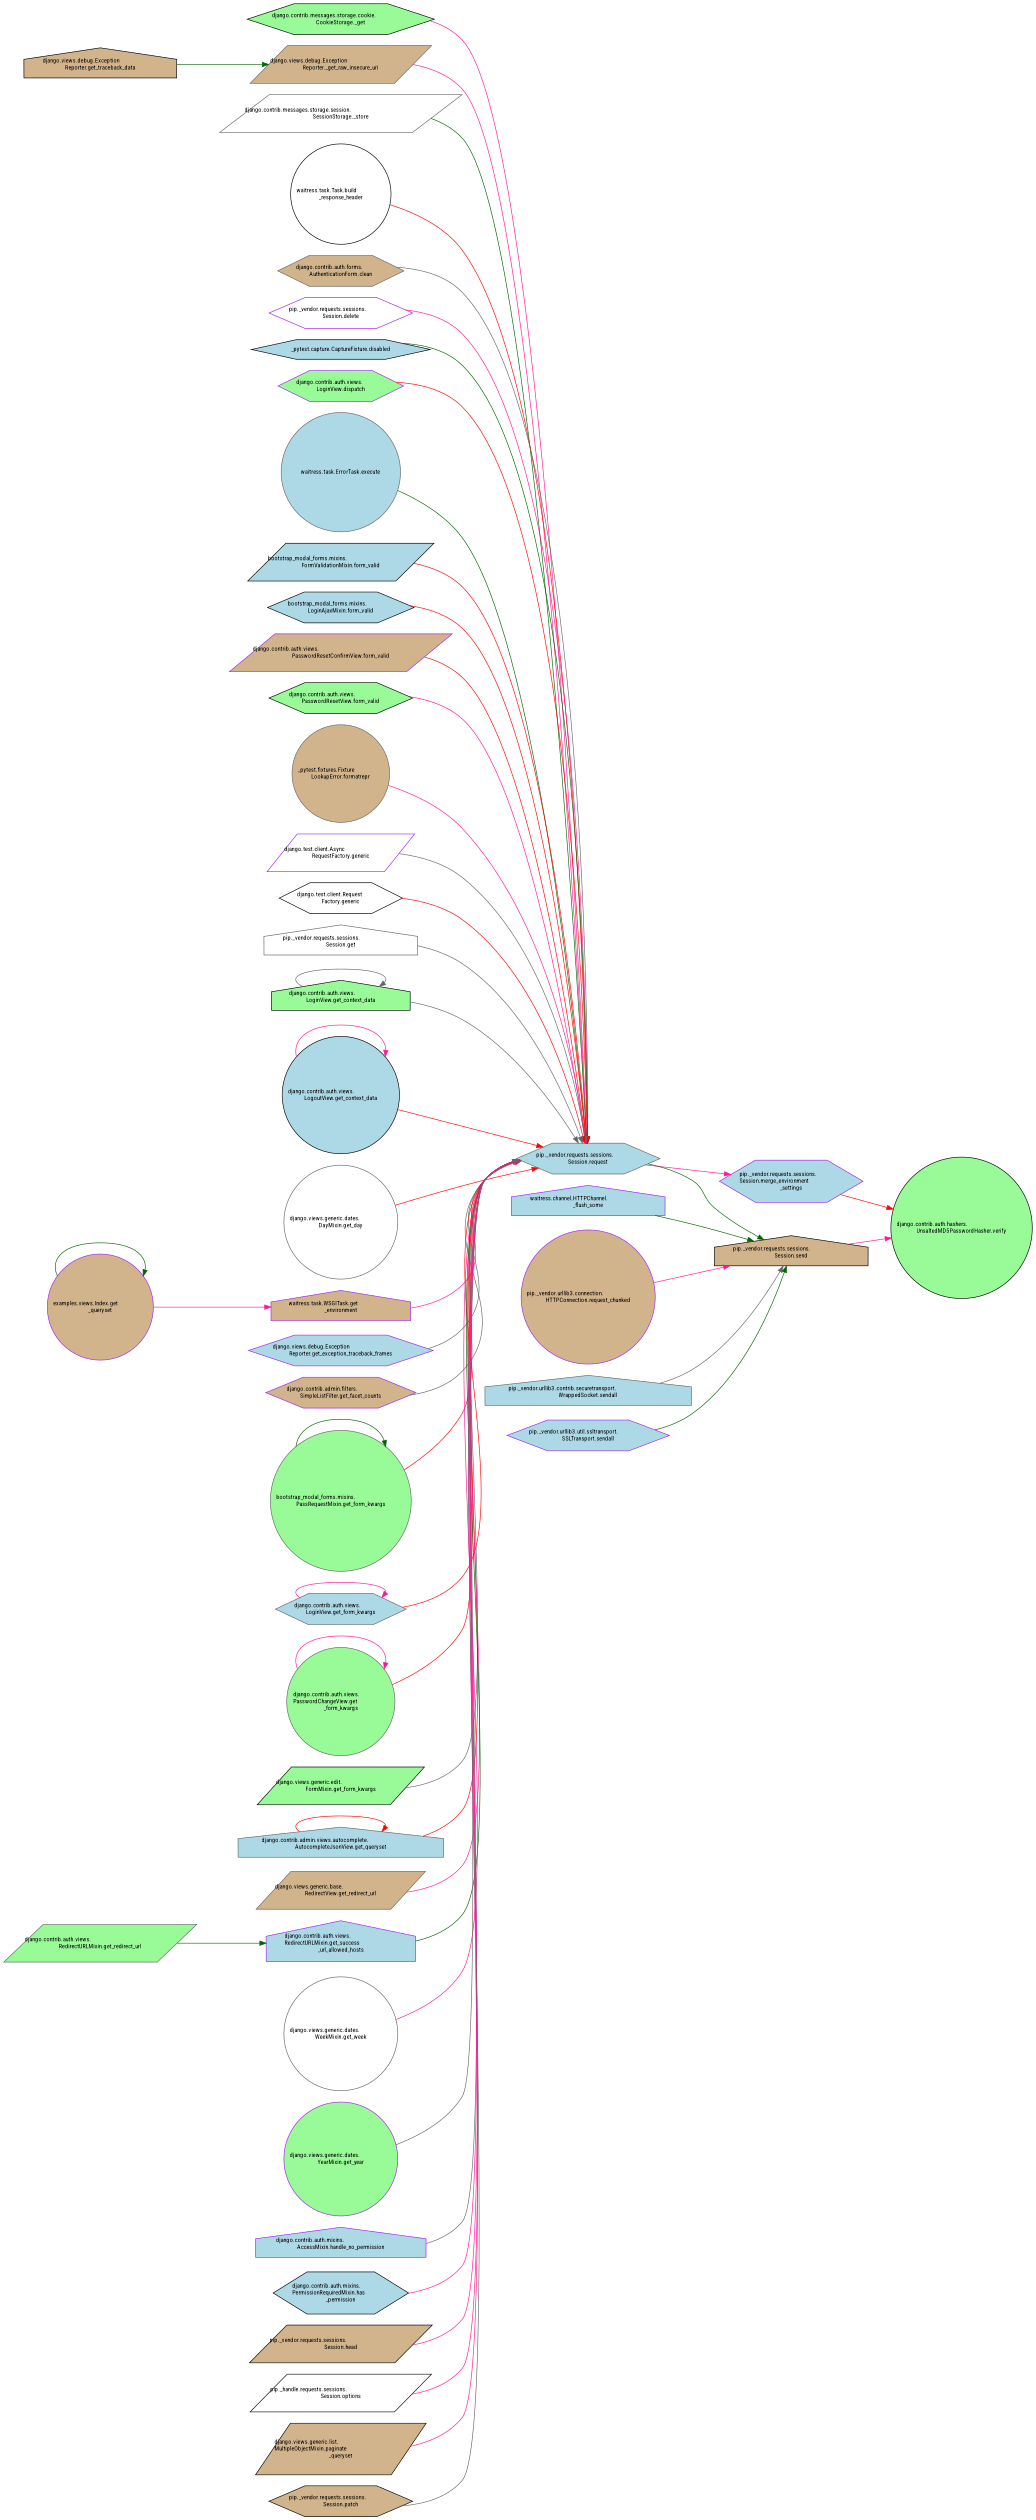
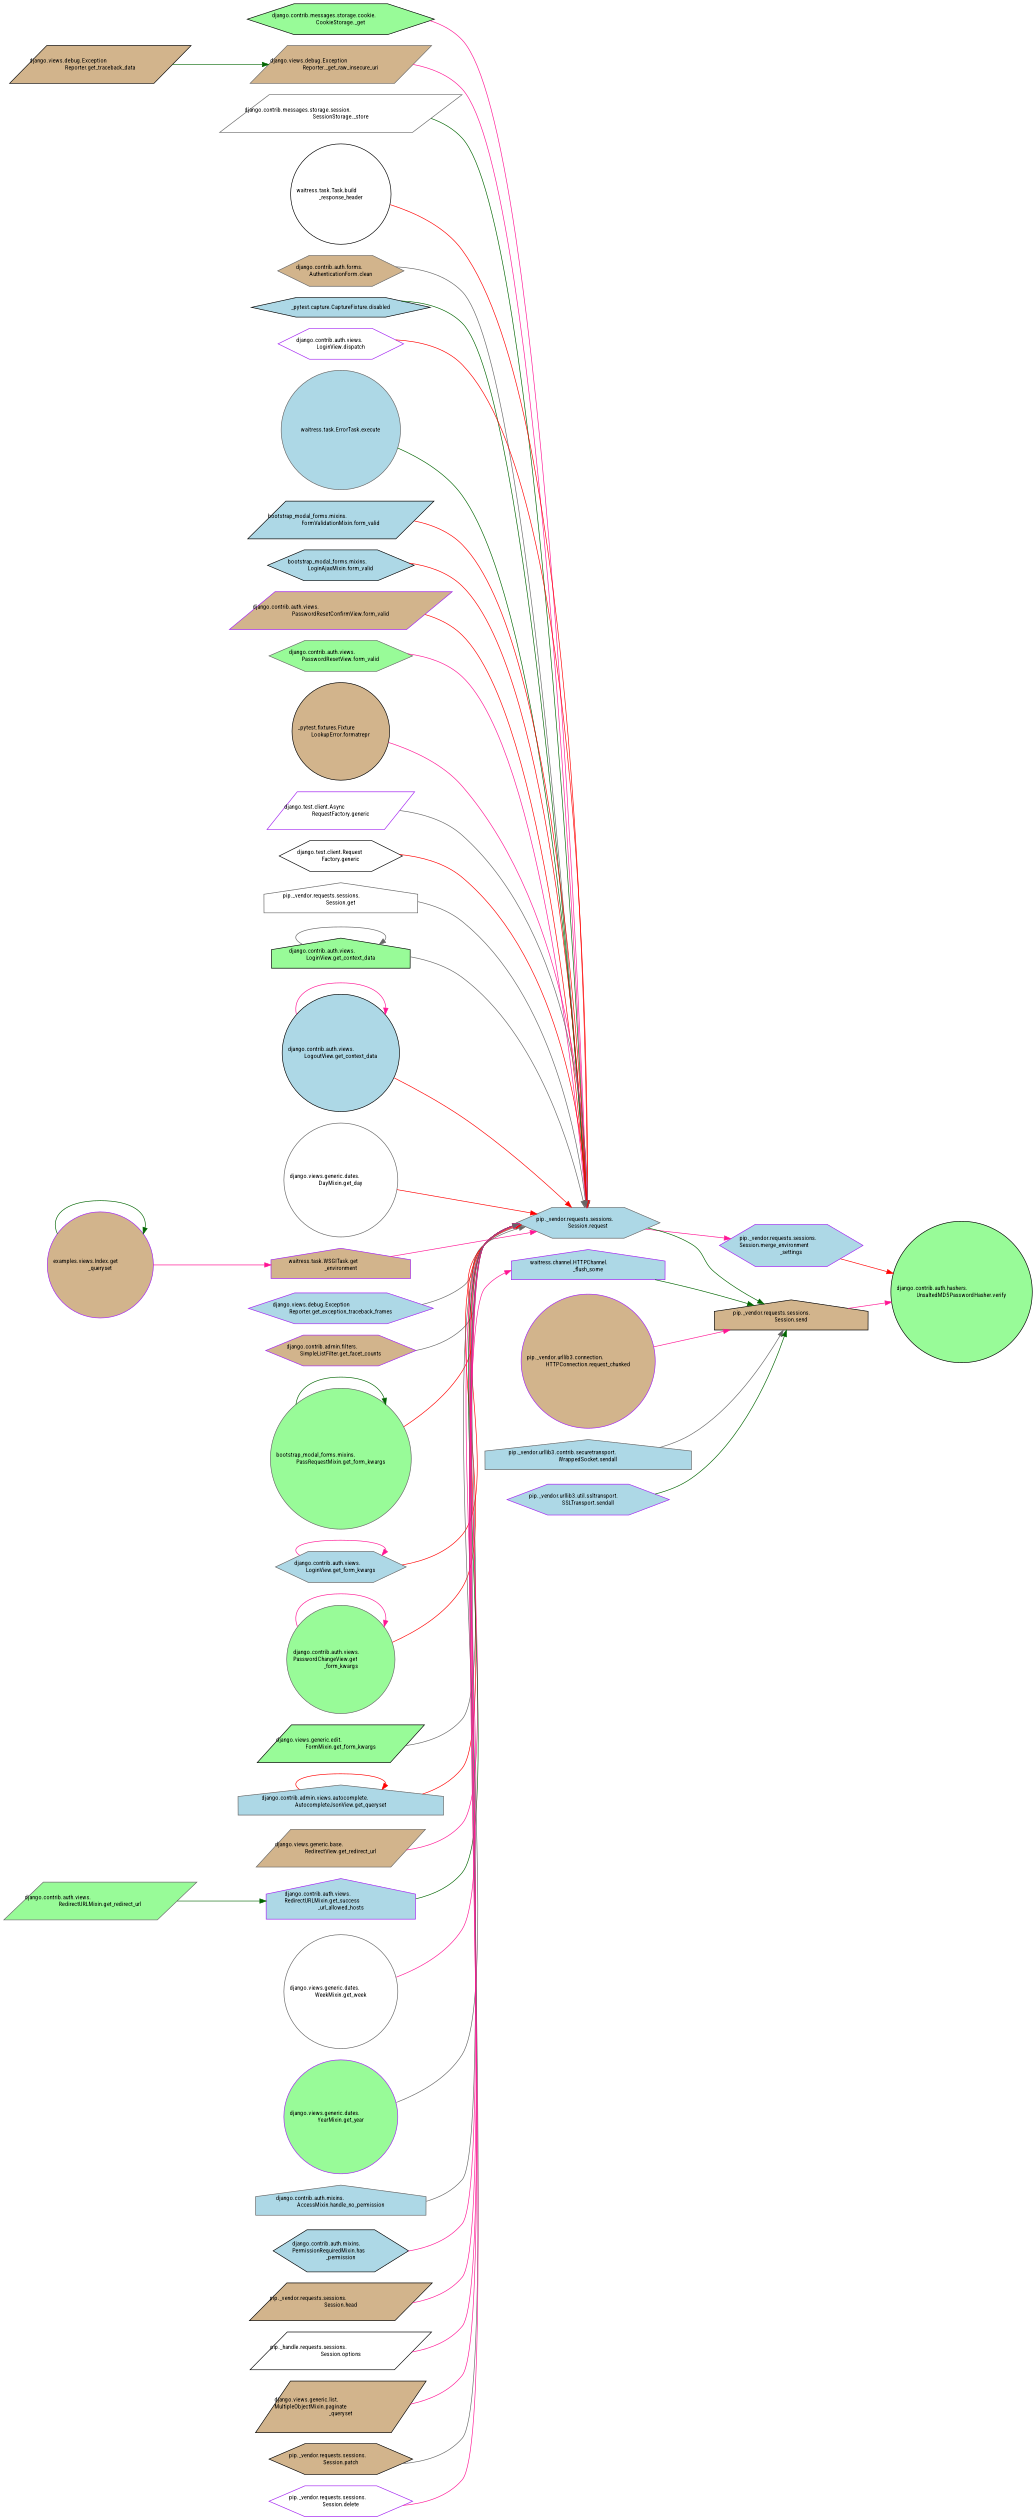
node "django.views.debug.Exception Reporter.get_traceback_data": shape house -> parallelogram
node "django.contrib.auth.views. LoginView.dispatch": fillcolor palegreen -> white
edge "pip._vendor.requests.sessions. Session.delete" -> "pip._vendor.requests.sessions. Session.request": now "pip._vendor.requests.sessions. Session.delete" -> "waitress.channel.HTTPChannel. _flush_some"
node "django.contrib.auth.views. PasswordResetView.form_valid": color black -> gray40
node "_pytest.fixtures.Fixture LookupError.formatrepr": color gray40 -> black
node "django.contrib.auth.mixins. AccessMixin.handle_no_permission": color purple -> gray40
